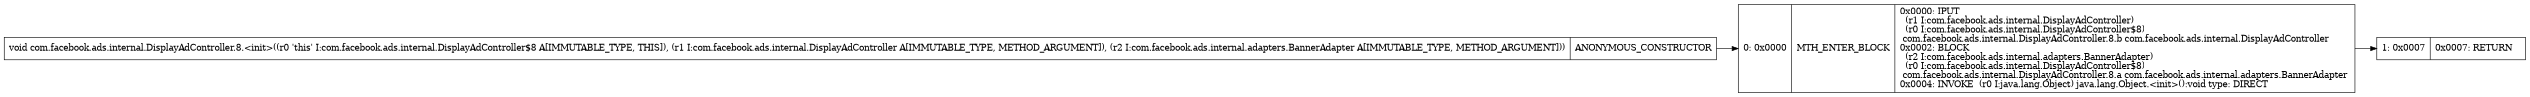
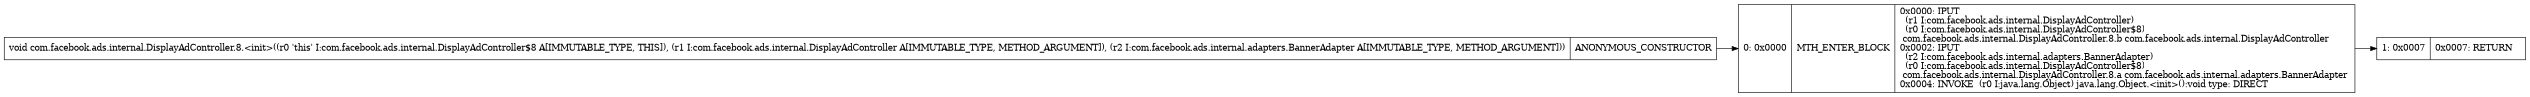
node "0: 0x0000": text "0x0002: BLOCK" -> "0x0002: IPUT"
